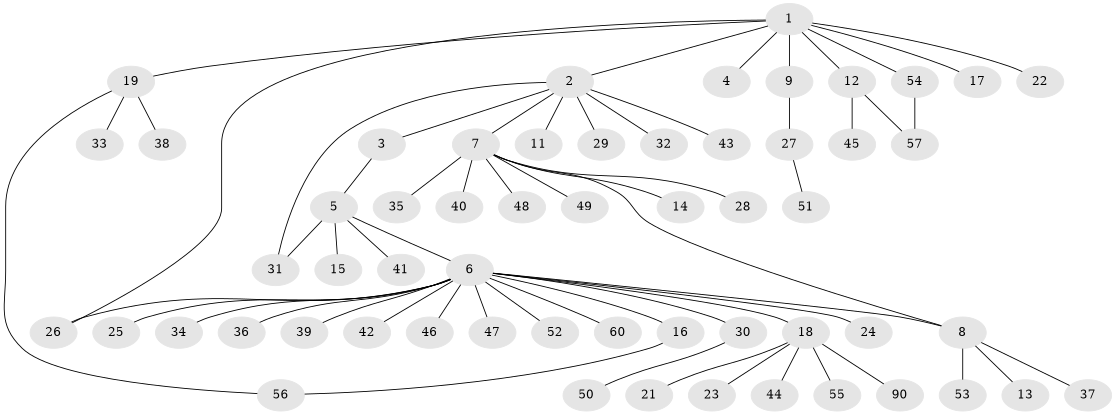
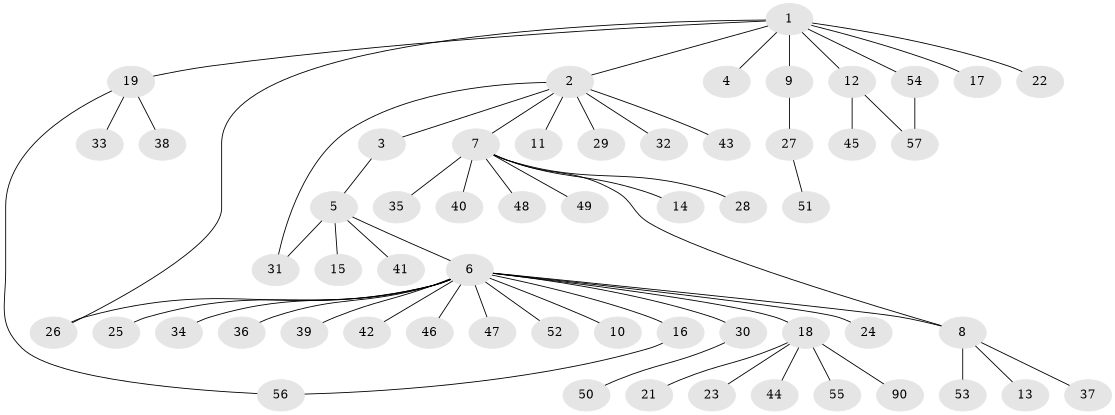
node "60": label "60" -> "10"
